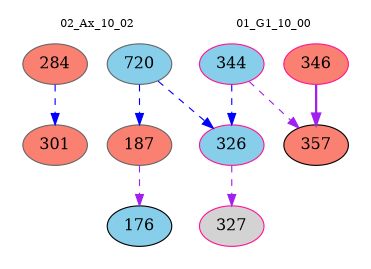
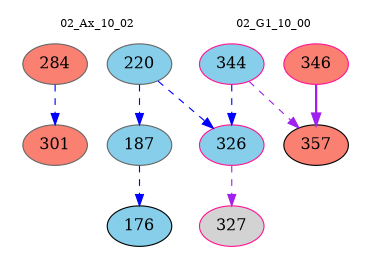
cluster "01_G1_10_00": label "01_G1_10_00" -> "02_G1_10_00"
node "720": label "720" -> "220"
node "187": fillcolor salmon -> skyblue
edge "187" -> "176": color purple -> blue
